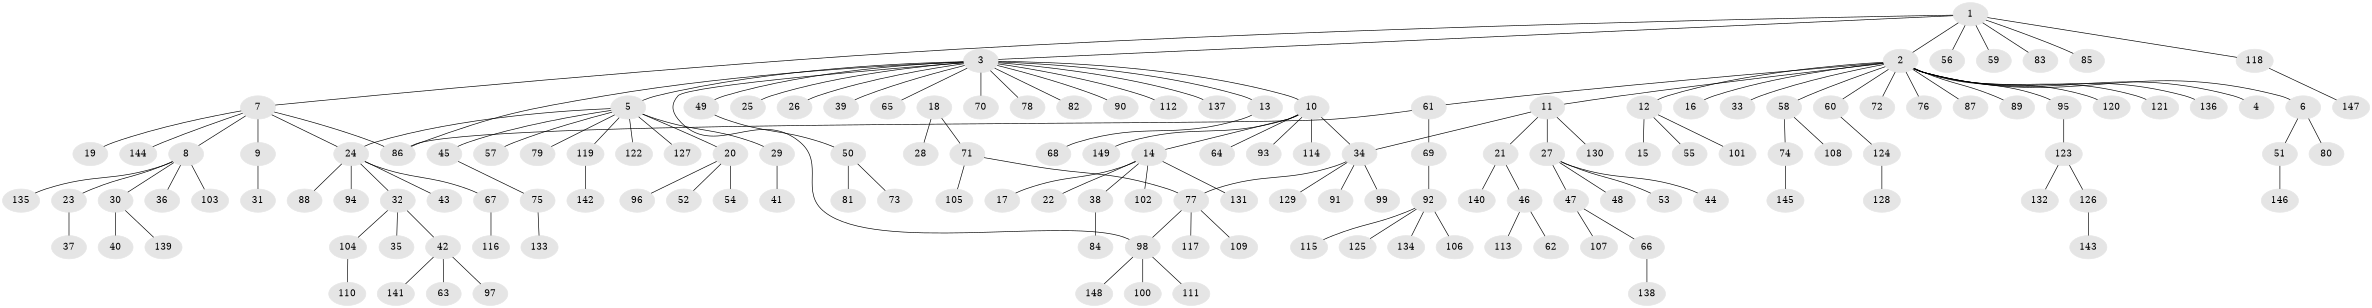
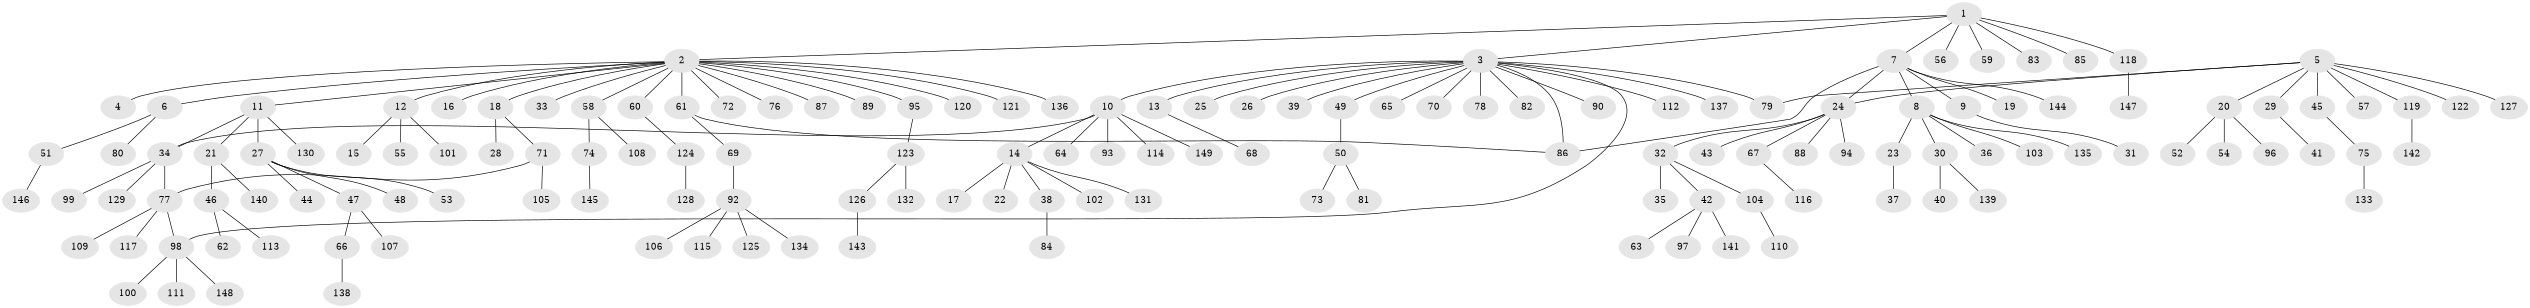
edge "3" -- "5": now "3" -- "79"
edge "2" -- "18": added
node "91": removed
